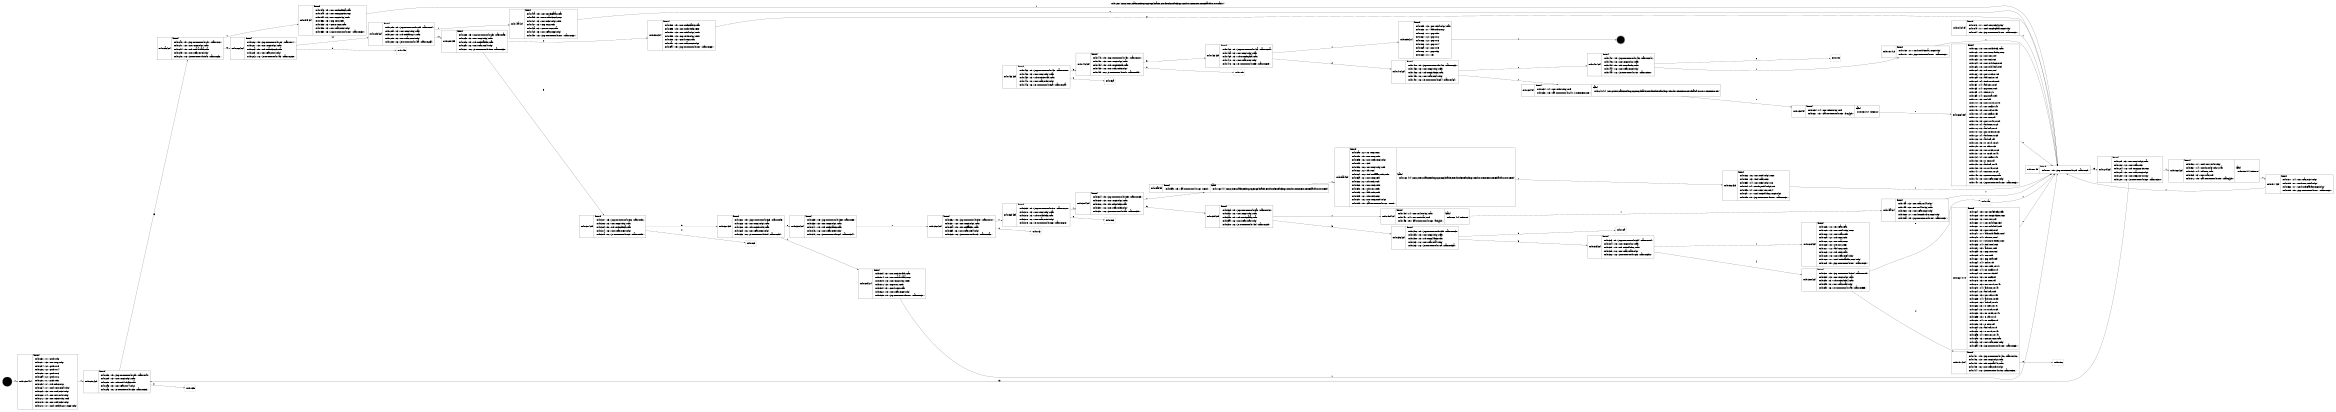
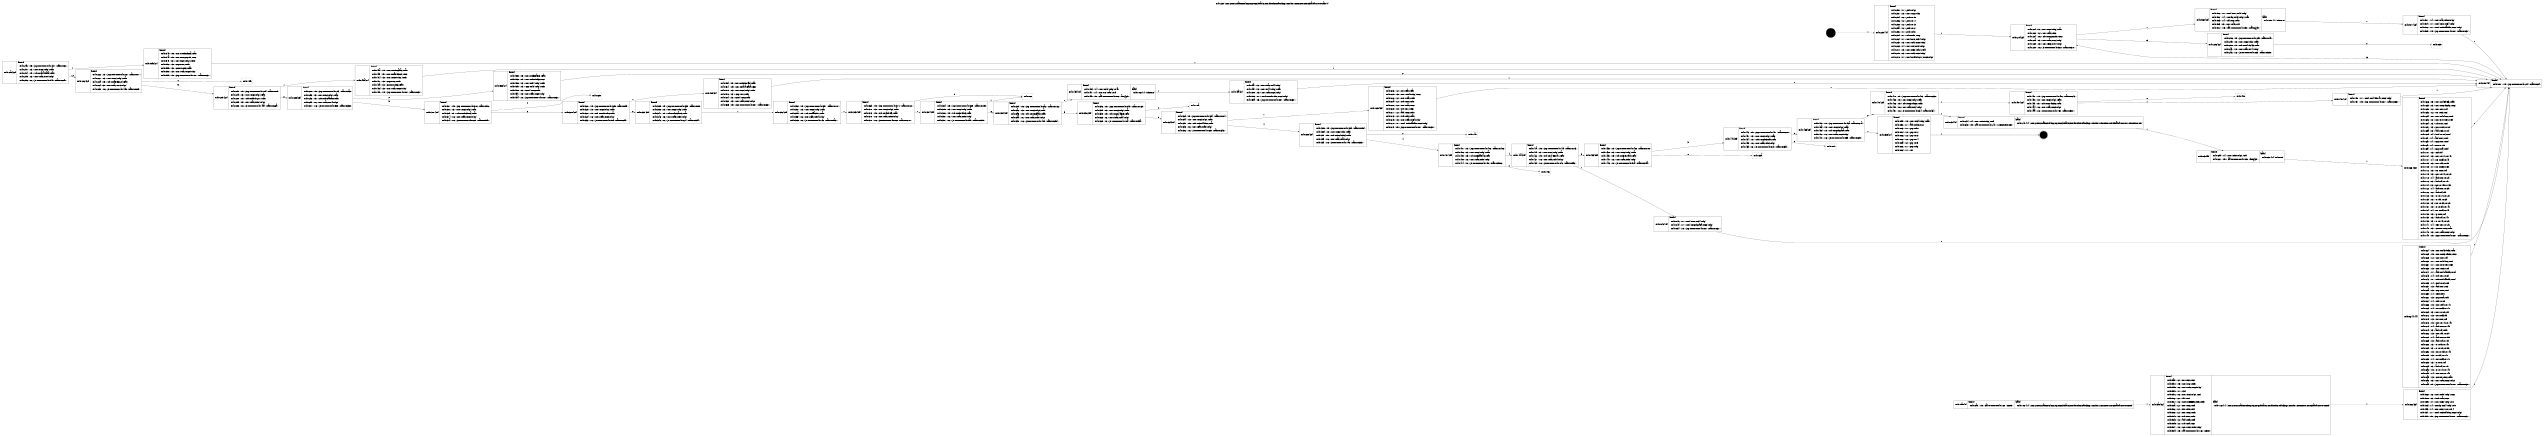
node "0x40141a [25]": added
edge "0x401384 [25]" -> "0x4015a9 [5]": now "0x401384 [25]" -> "0x40186e"
edge "0x4017a5" -> "0x401887 [5]": now "0x401603 [33]" -> "0x401887 [5]"
edge "0x401296 [22]" -> "0x4012ac [22]": removed, label "13"
node "0x4017f2": removed
edge "0x401250 [47]" -> "0x401296 [22]": now "0x401250 [47]" -> "0x40127f [23]"
